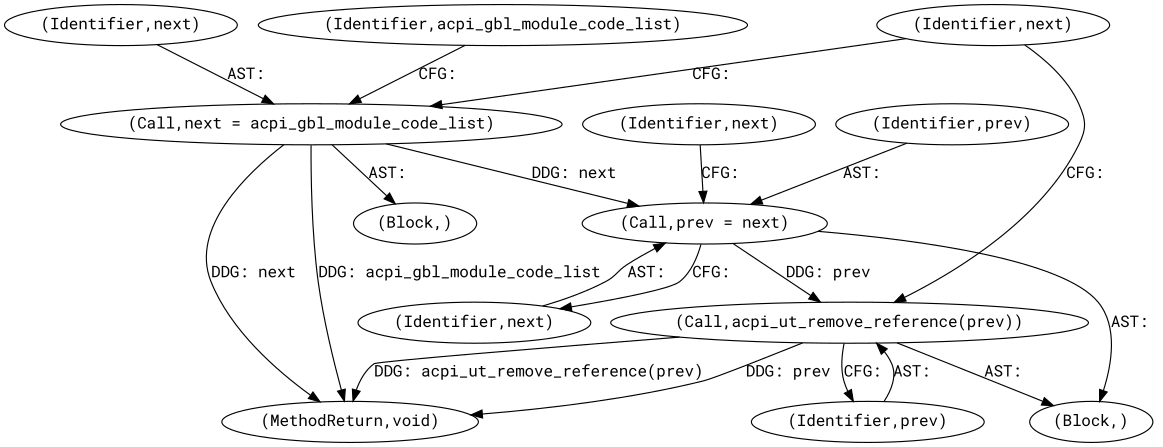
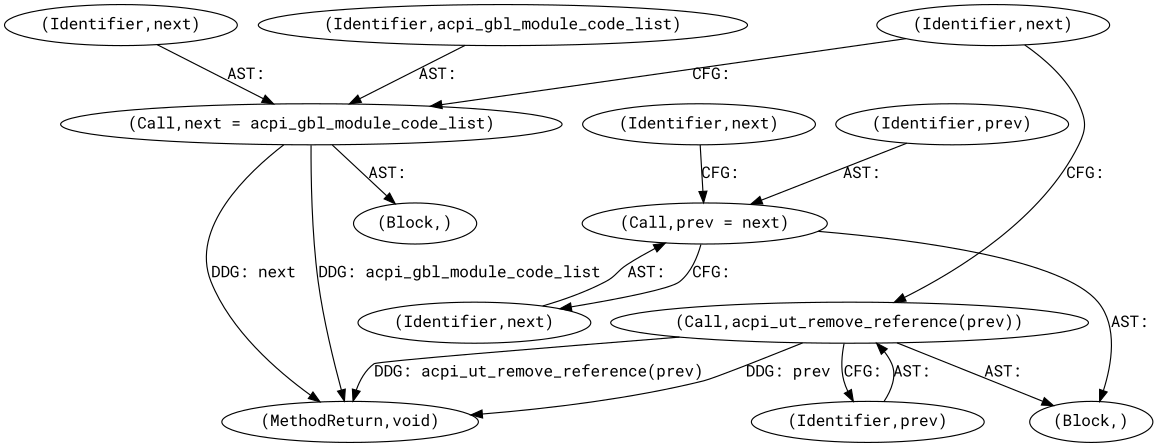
edge "(Identifier,acpi_gbl_module_code_list)" -> "(Call,next = acpi_gbl_module_code_list)": label "CFG: " -> "AST: "
edge "(Call,next = acpi_gbl_module_code_list)" -> "(Call,prev = next)": removed, label "DDG: next"
edge "(Call,prev = next)" -> "(Call,acpi_ut_remove_reference(prev))": removed, label "DDG: prev"
